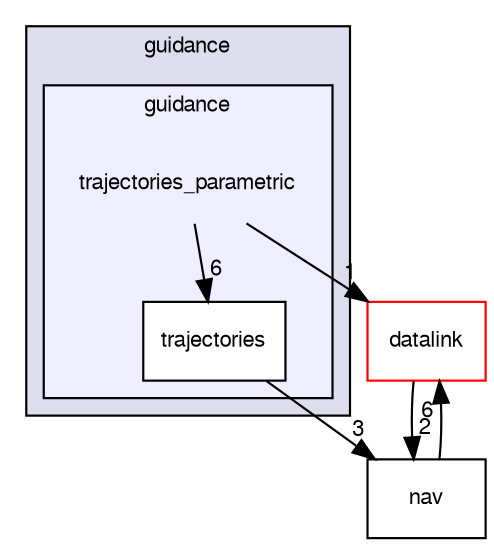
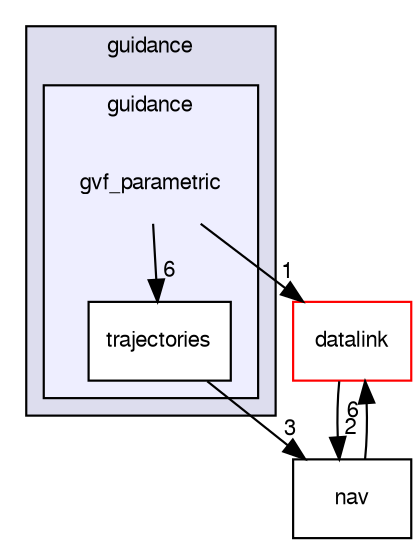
node "trajectories_parametric": label "trajectories_parametric" -> "gvf_parametric"
